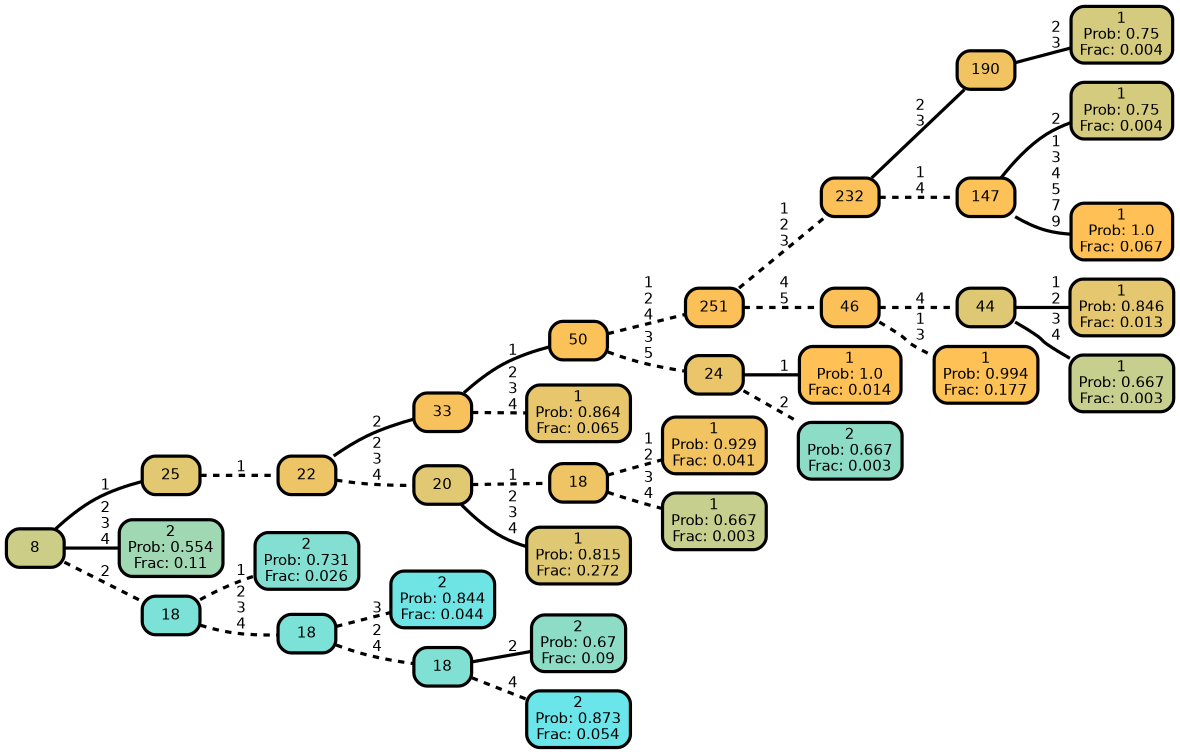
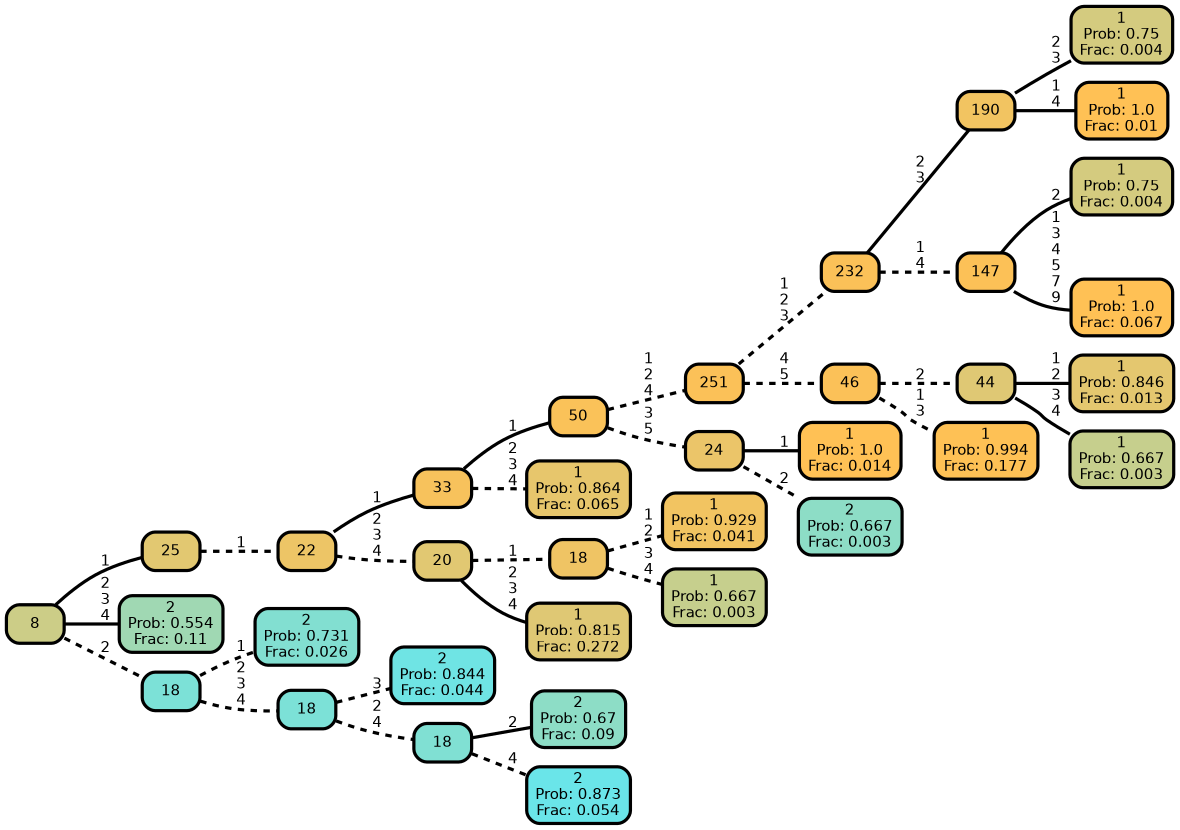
node "1 Prob: 1.0 Frac: 0.01": added
edge "46" -- "44": label " 4" -> " 2"
edge "33" -- "22": label " 2" -> " 1"
